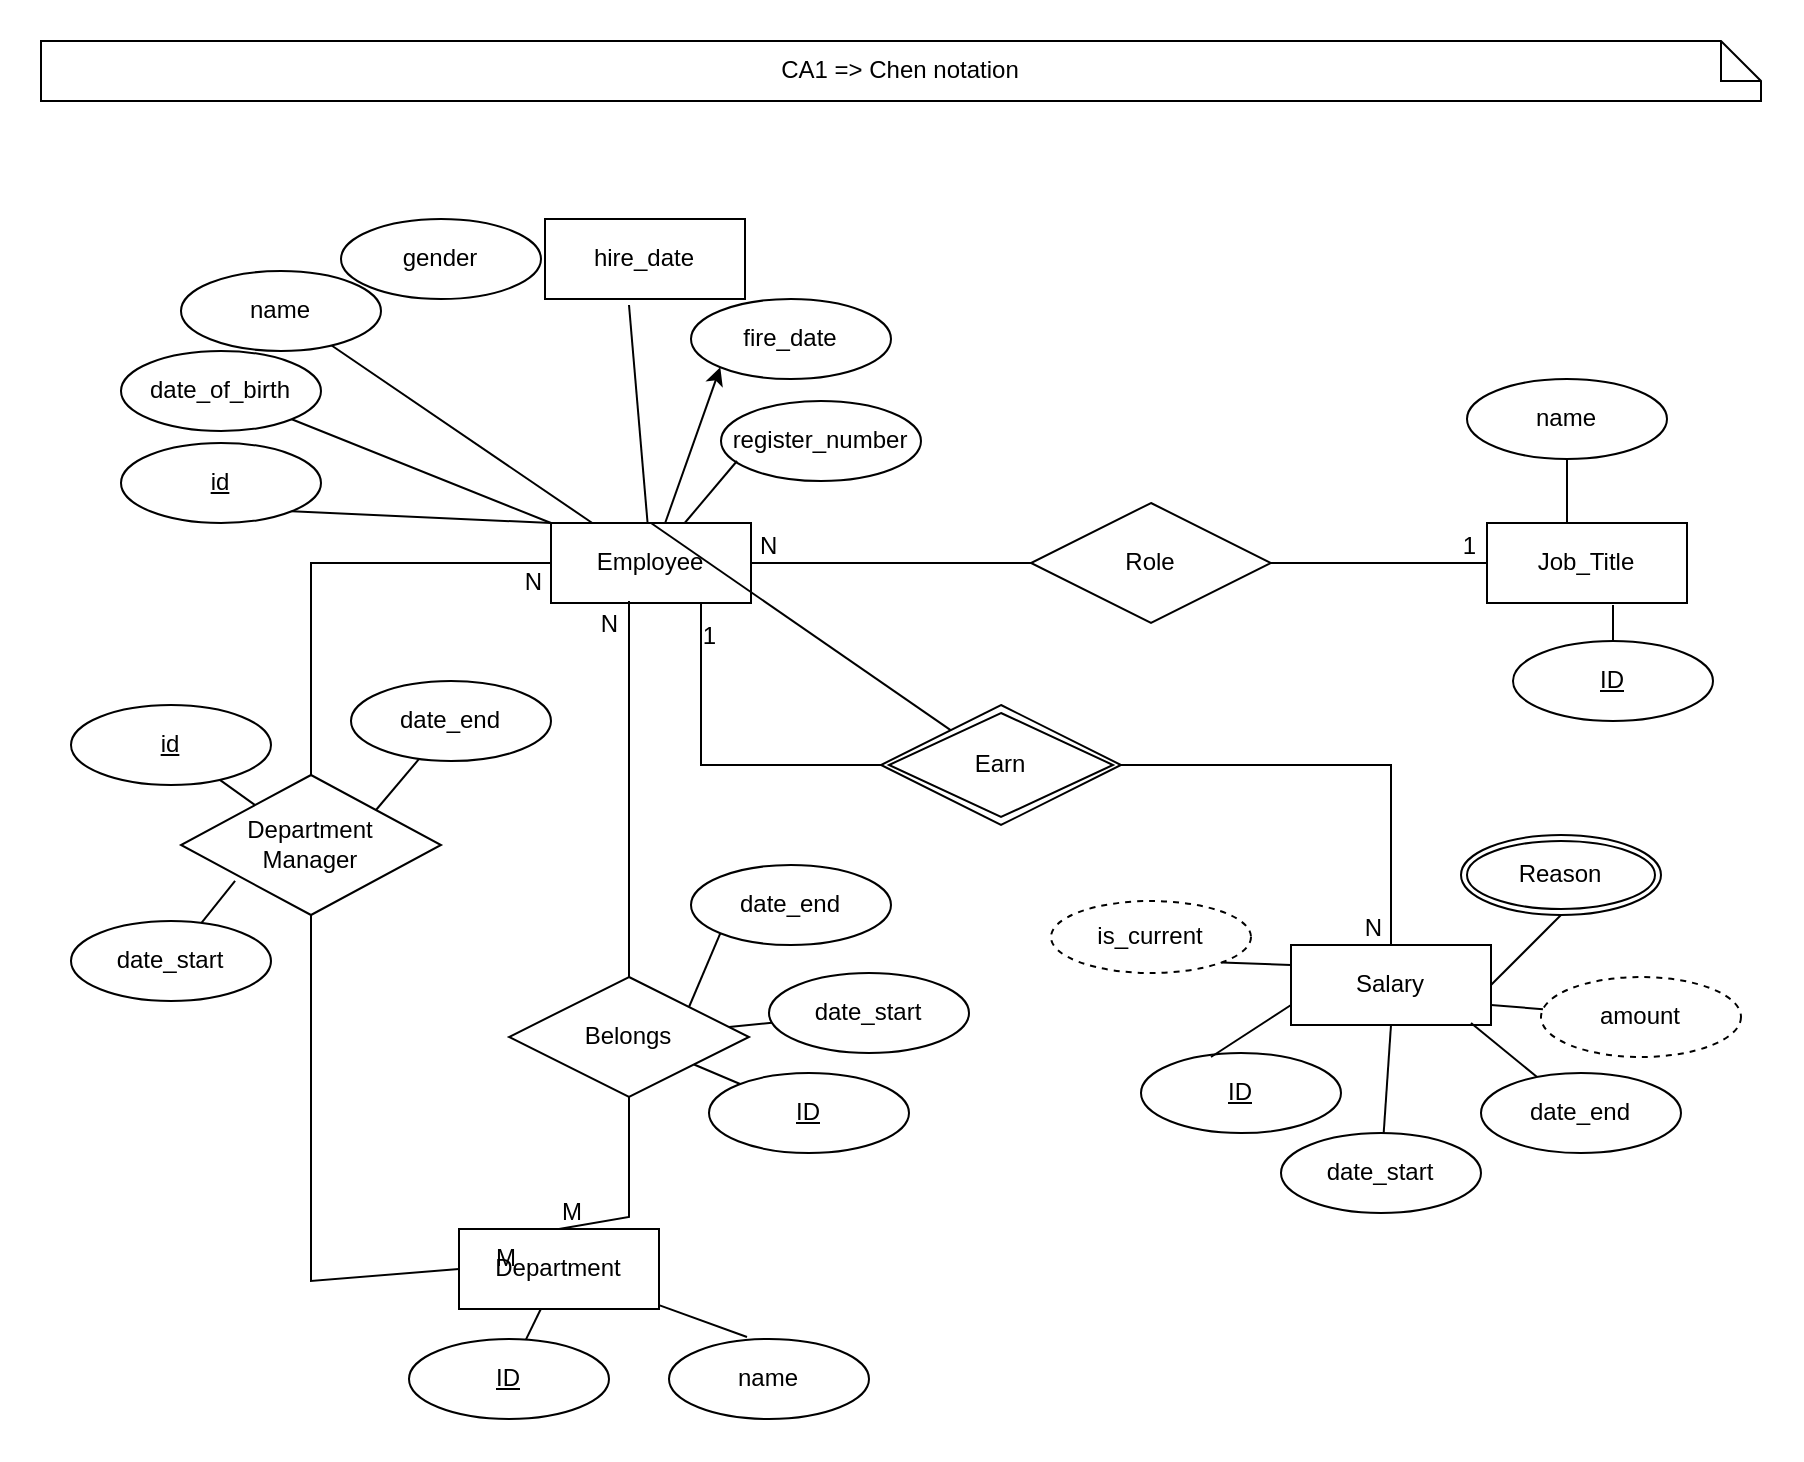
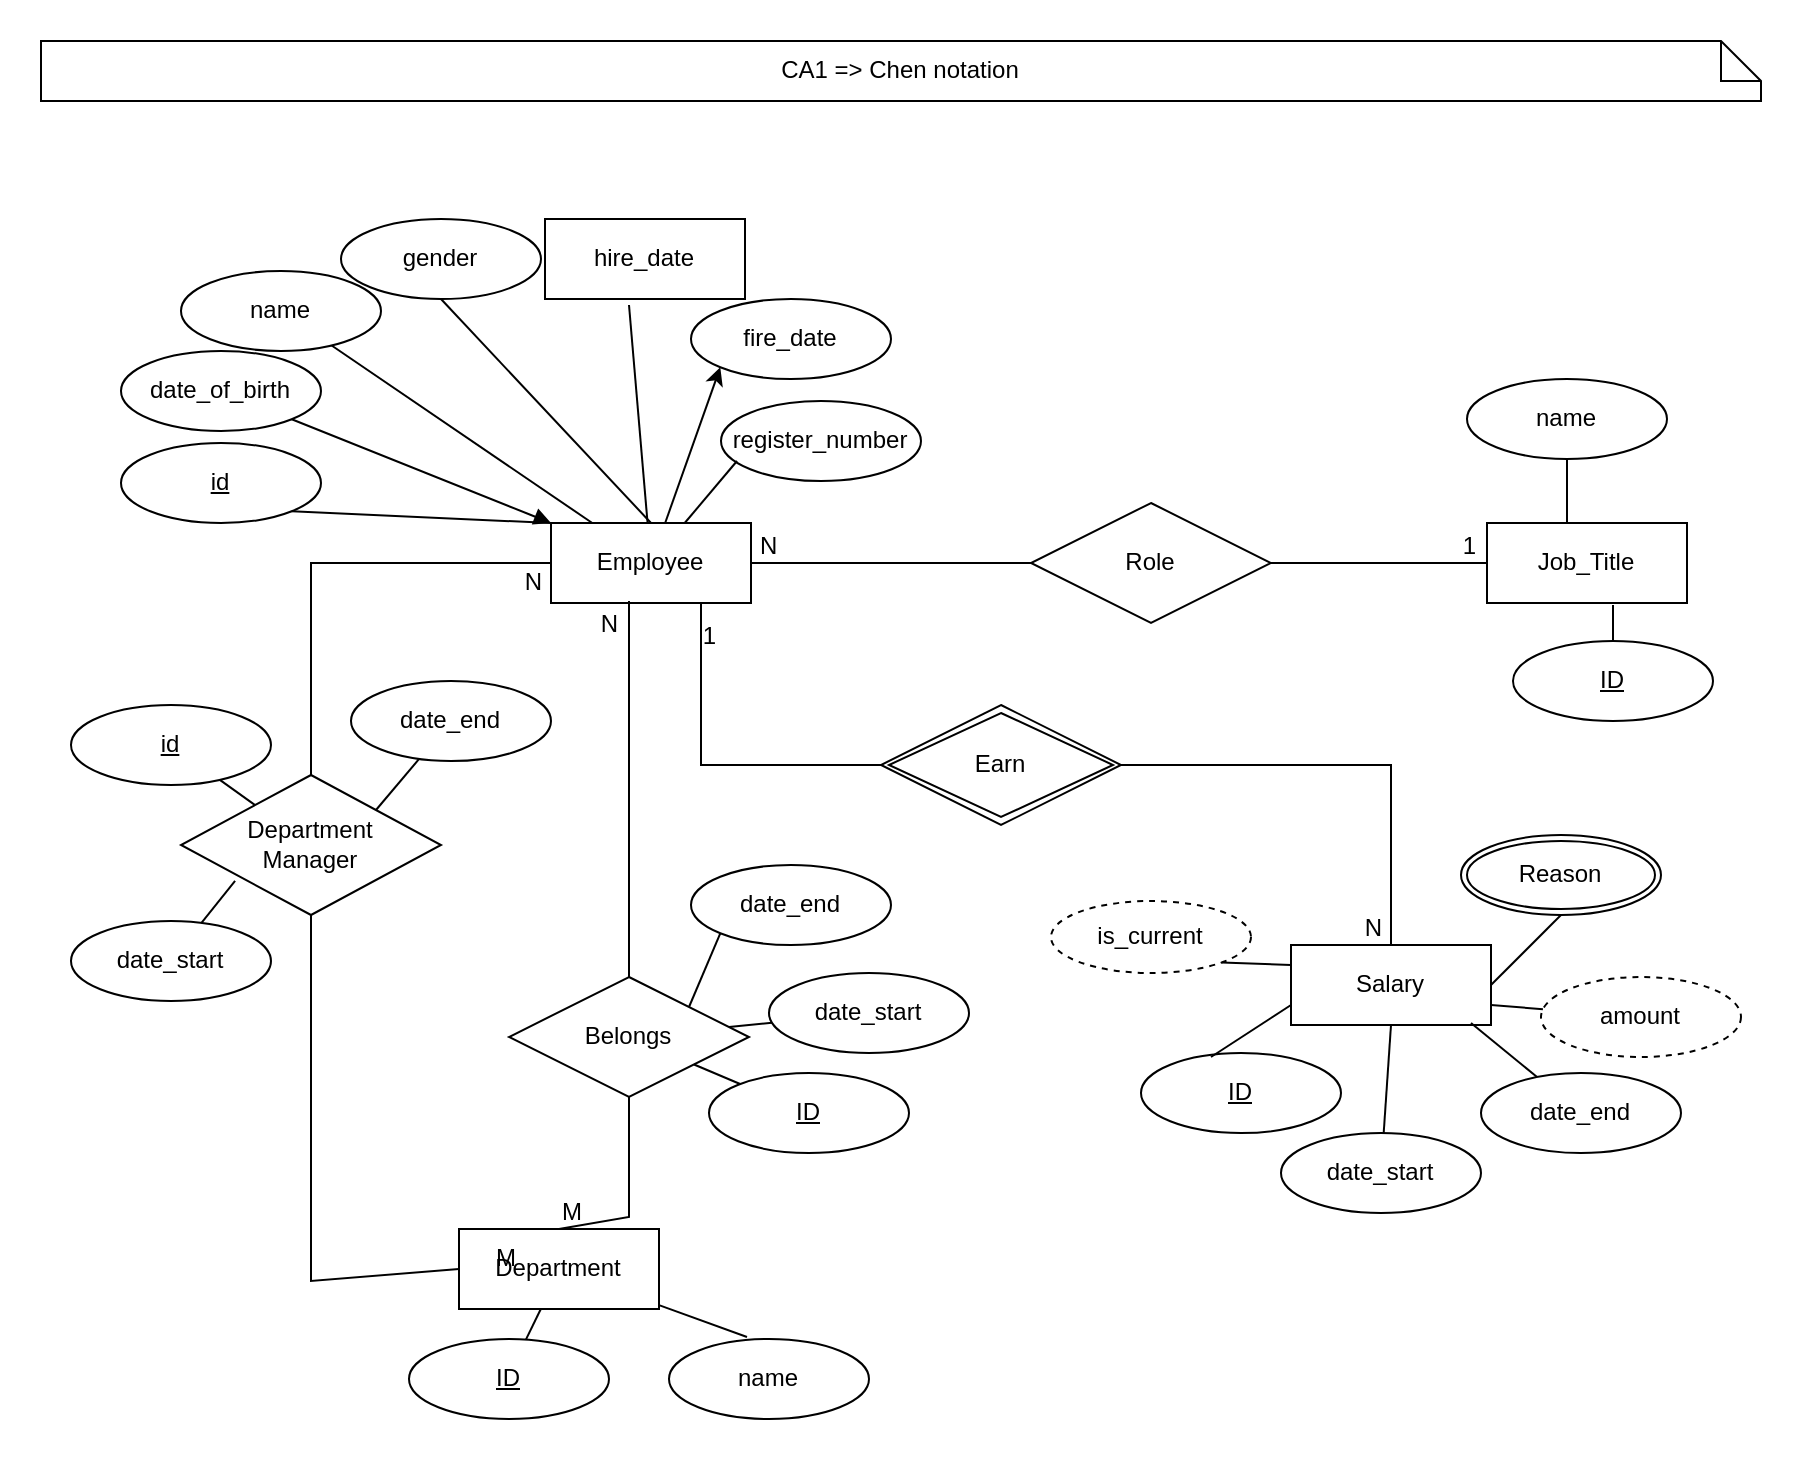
edge "date_of_birth" -- "Employee": arrowhead none -> block
edge "Employee" -- "Earn": now "Employee" -- "gender"
